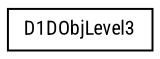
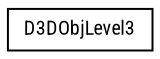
node "D1DObjLevel3": label "D1DObjLevel3" -> "D3DObjLevel3"
